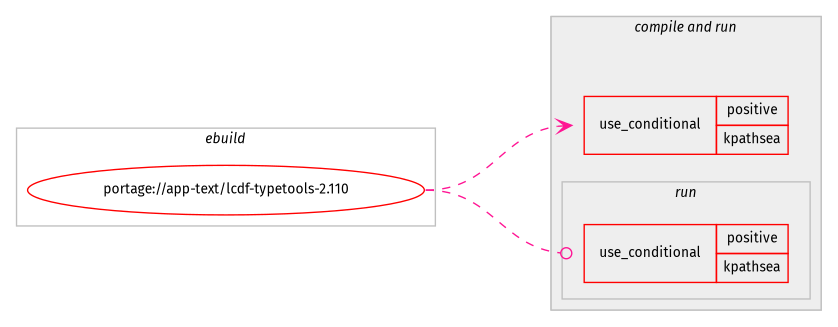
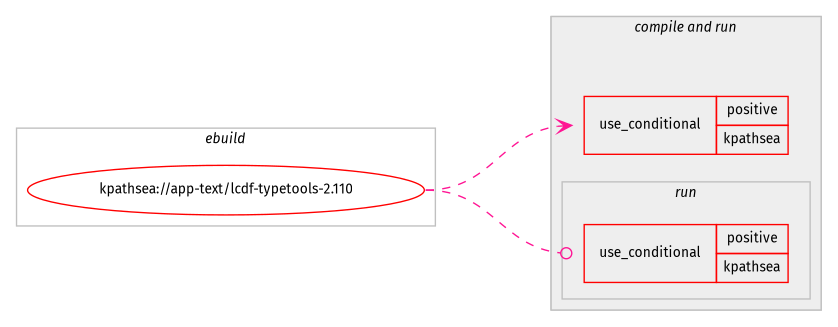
node "portage://app-text/lcdf-typetools-2.110": label "portage://app-text/lcdf-typetools-2.110" -> "kpathsea://app-text/lcdf-typetools-2.110"
